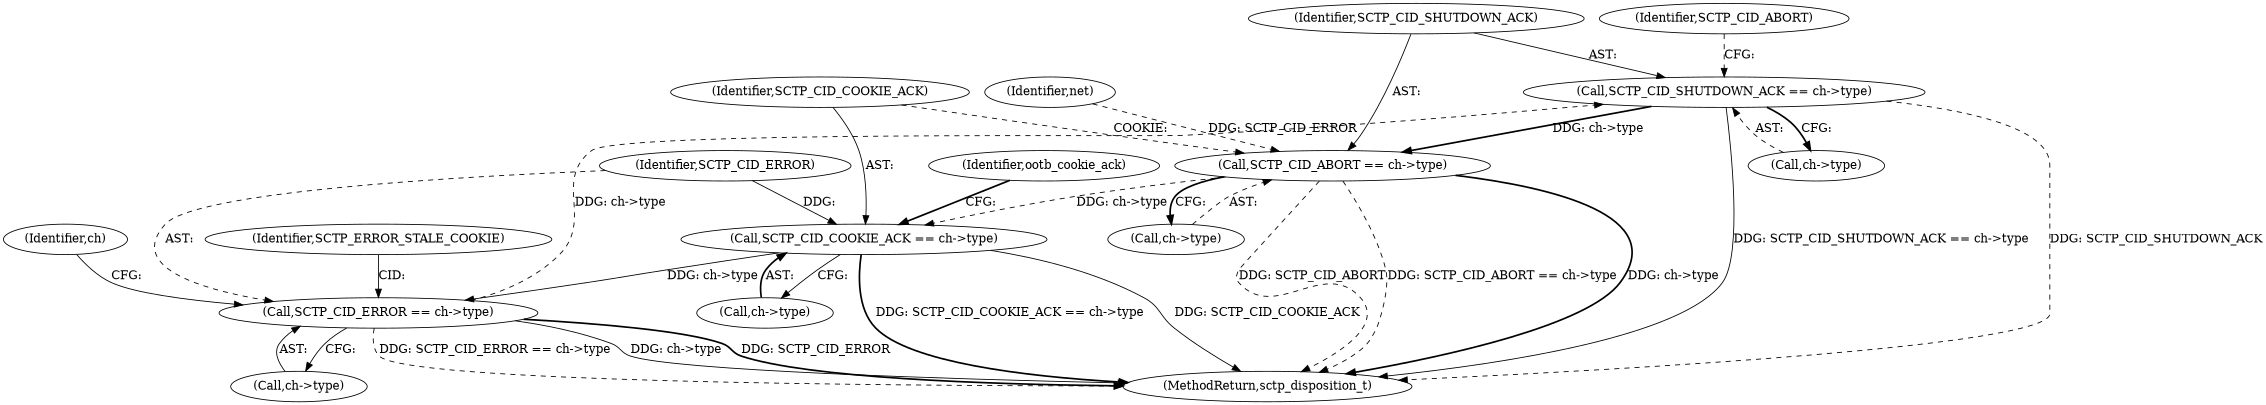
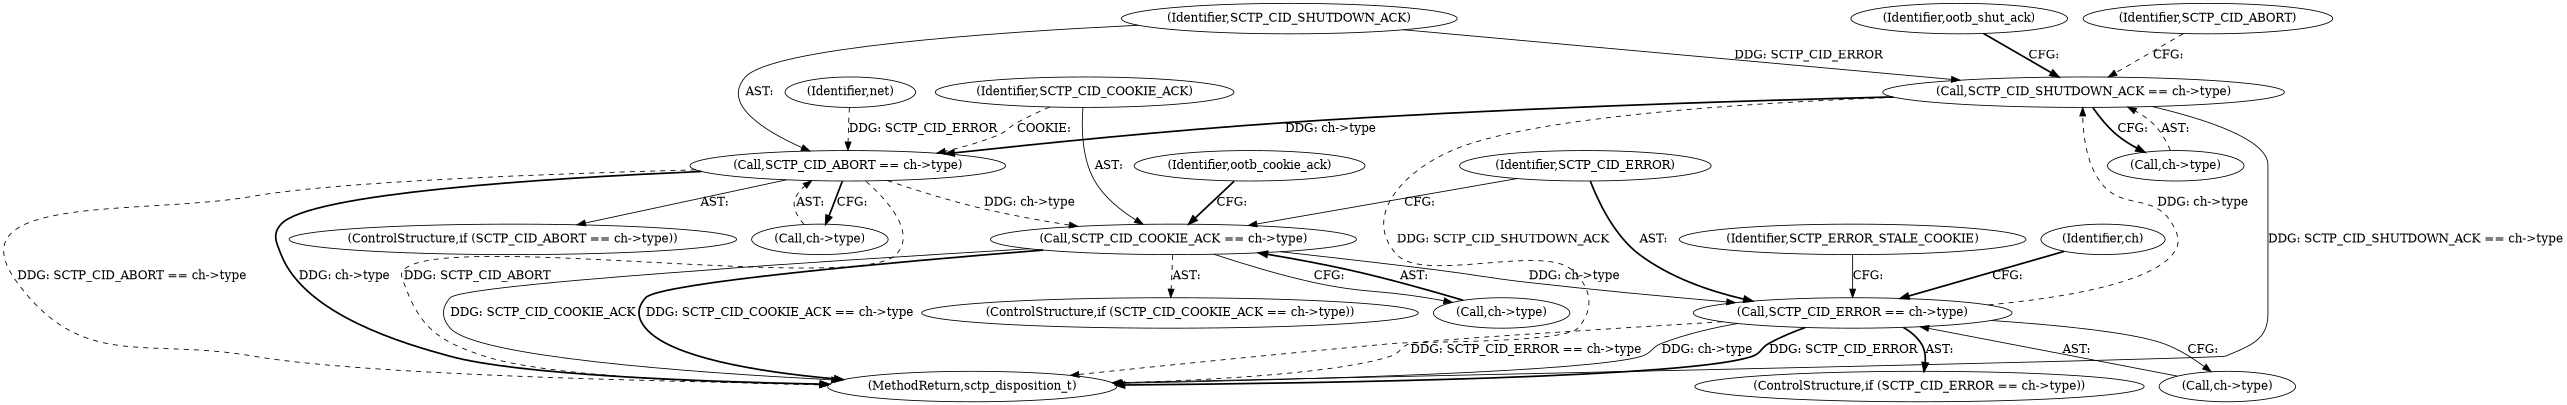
node "(Identifier,ootb_shut_ack)": added
edge "(Identifier,SCTP_CID_SHUTDOWN_ACK)" -> "(Call,SCTP_CID_SHUTDOWN_ACK == ch->type)": label "AST: " -> "DDG: SCTP_CID_ERROR"
edge "(Identifier,SCTP_CID_ERROR)" -> "(Call,SCTP_CID_ERROR == ch->type)": style dashed -> bold
edge "(Identifier,SCTP_CID_ERROR)" -> "(Call,SCTP_CID_COOKIE_ACK == ch->type)": label "DDG: " -> "CFG: "
node "(ControlStructure,if (SCTP_CID_ABORT == ch->type))": added
edge "(Identifier,SCTP_ERROR_STALE_COOKIE)" -> "(Call,SCTP_CID_ERROR == ch->type)": label "CID: " -> "CFG: "
edge "(Identifier,ch)" -> "(Call,SCTP_CID_ERROR == ch->type)": style solid -> bold
node "(ControlStructure,if (SCTP_CID_COOKIE_ACK == ch->type))": added
node "(ControlStructure,if (SCTP_CID_ERROR == ch->type))": added
